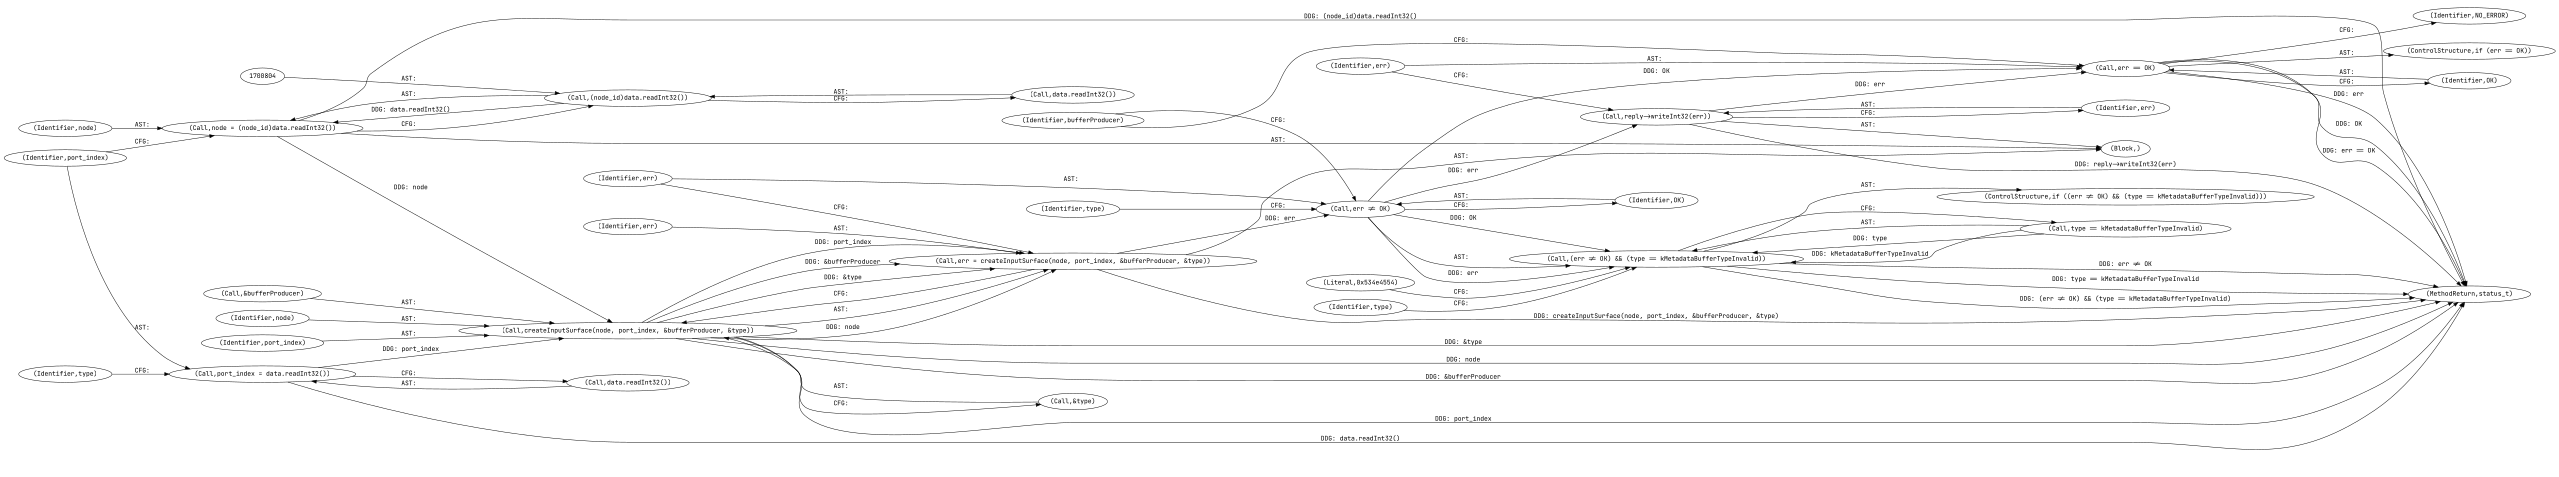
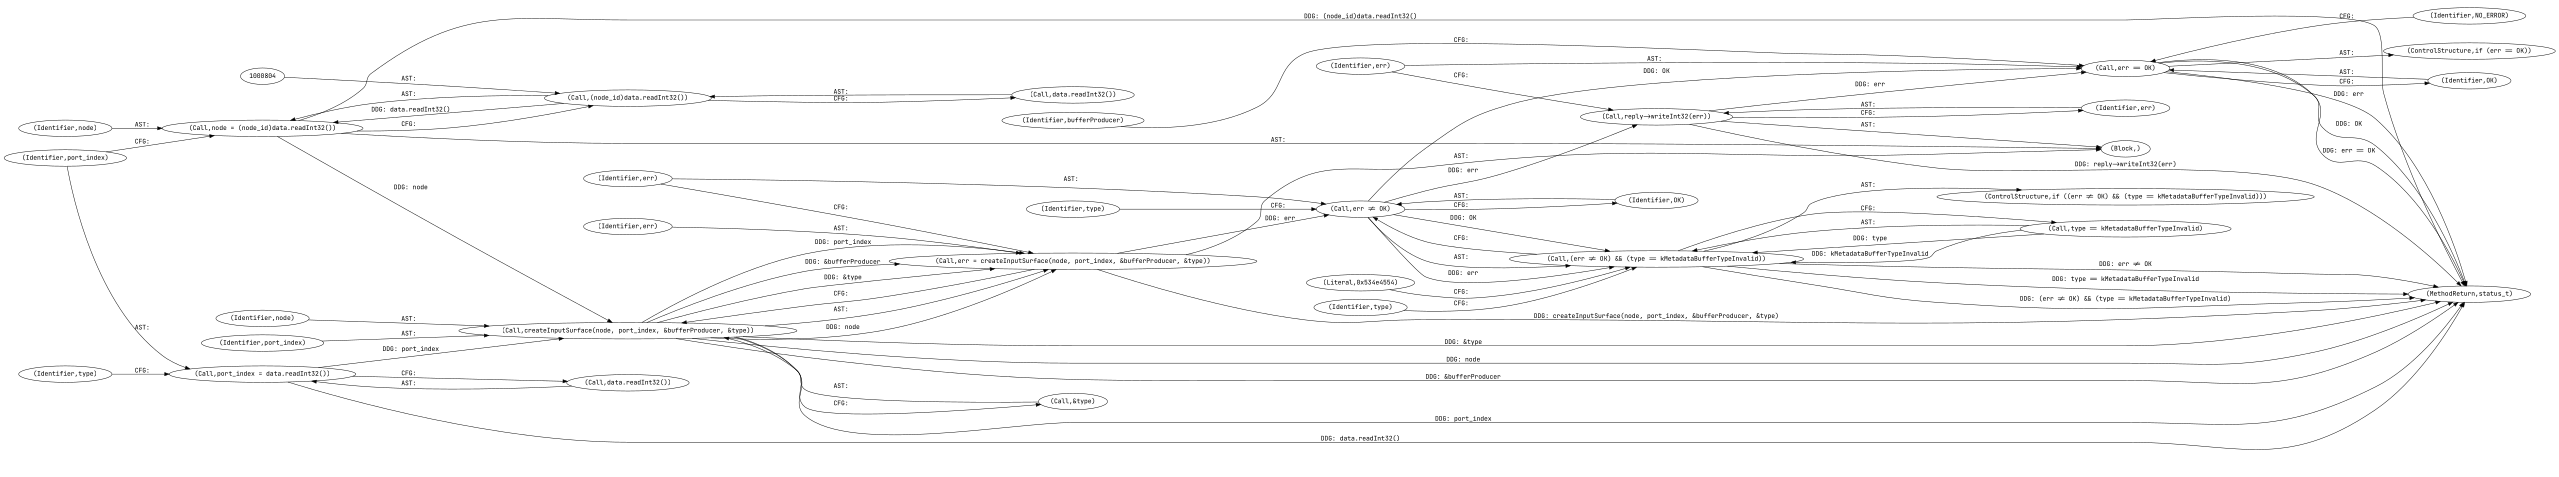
edge "(Call,err == OK)" -> "(Identifier,NO_ERROR)": reversed
node "1700804": label "1700804" -> "1000804"
edge "(Identifier,bufferProducer)" -> "(Call,err != OK)": now "(Call,(err != OK) && (type == kMetadataBufferTypeInvalid))" -> "(Call,err != OK)"
node "(Call,&bufferProducer)": removed
